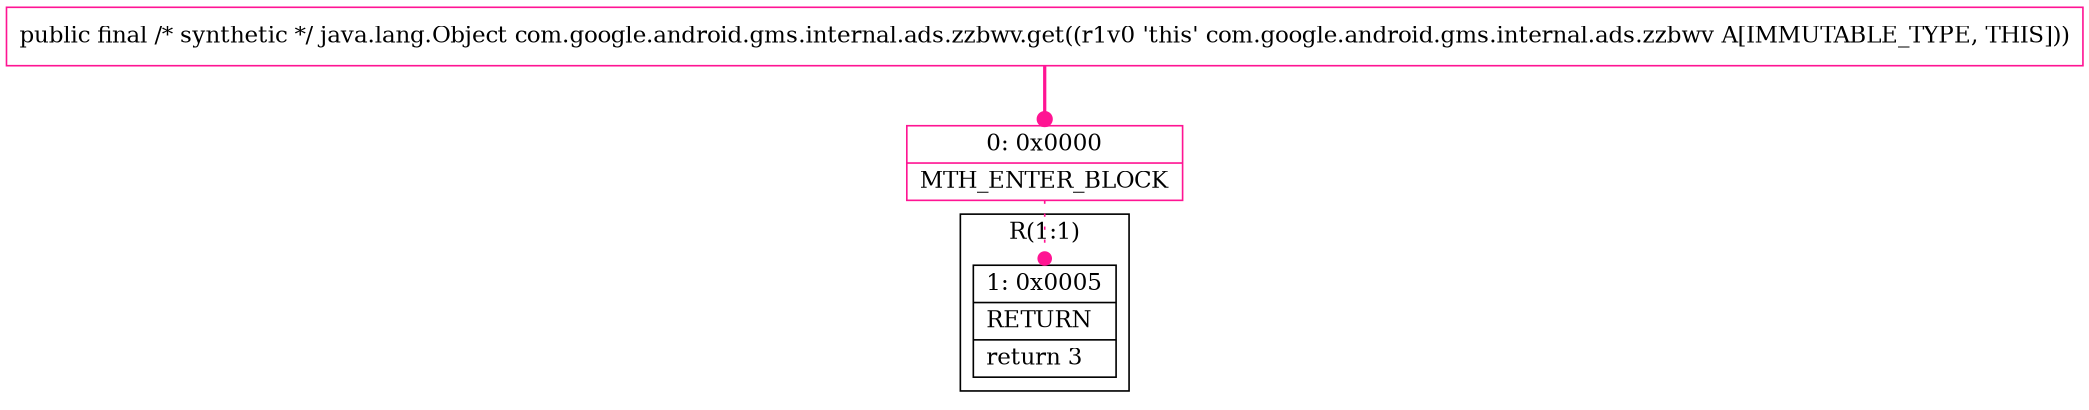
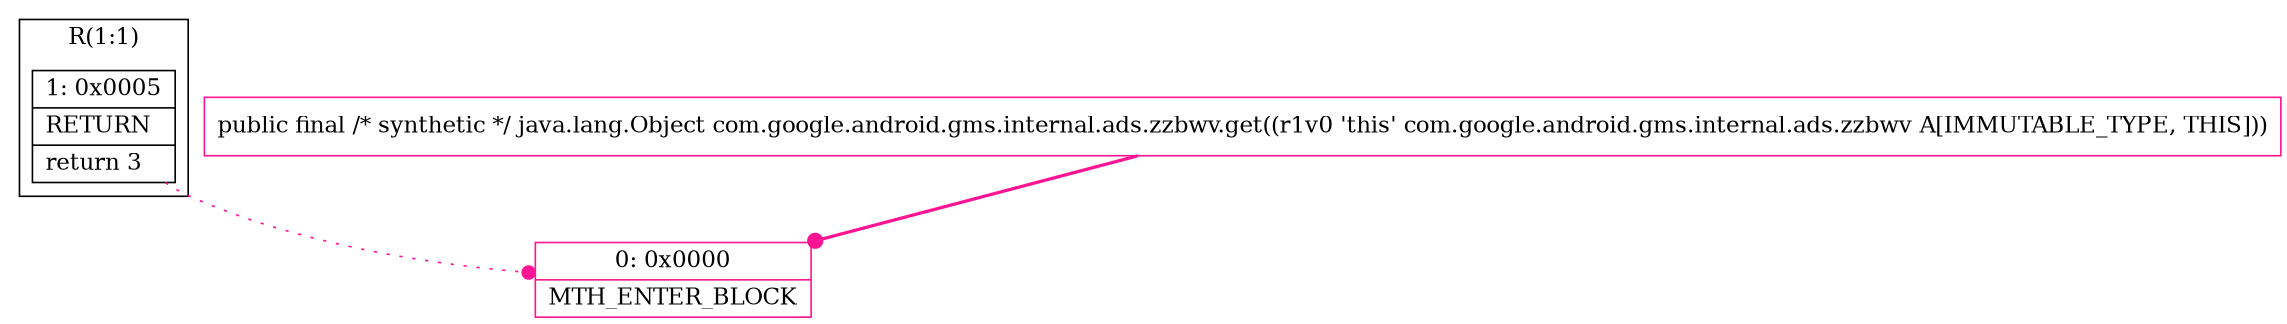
edge "0: 0x0000" -> "1: 0x0005": reversed
